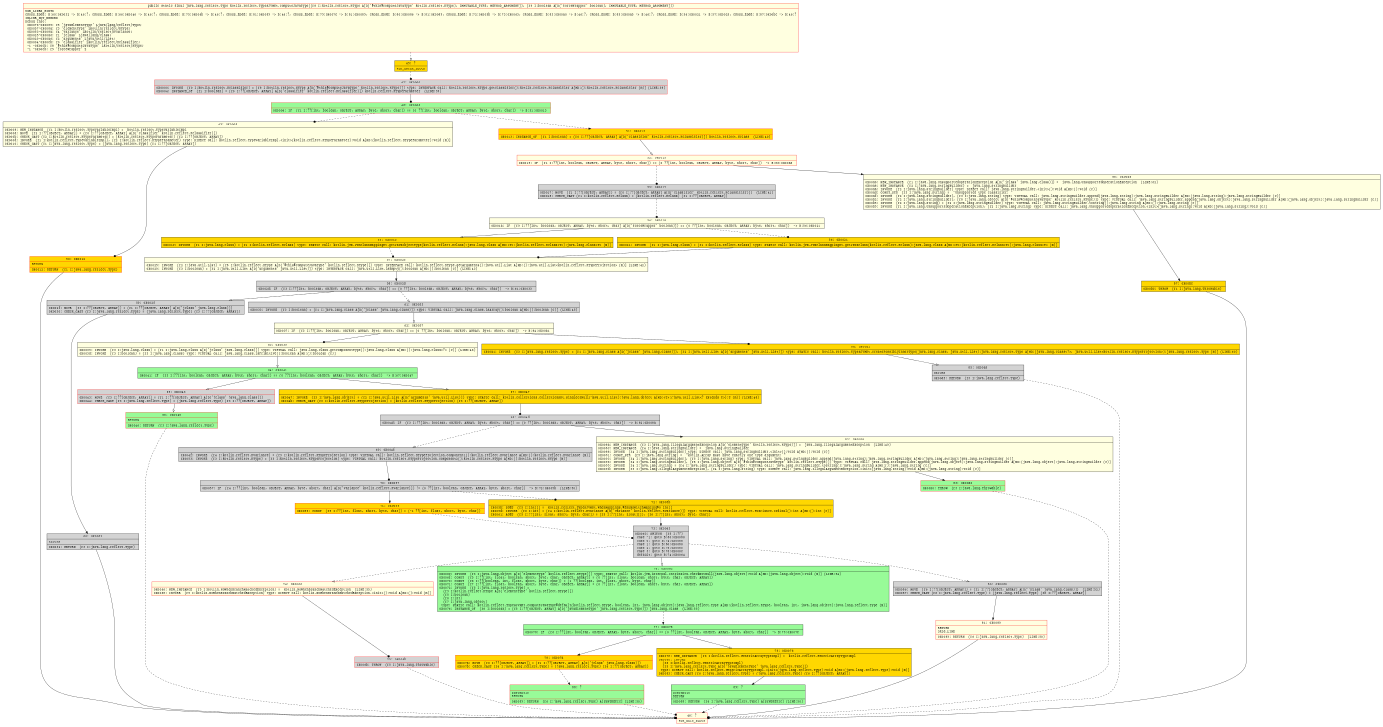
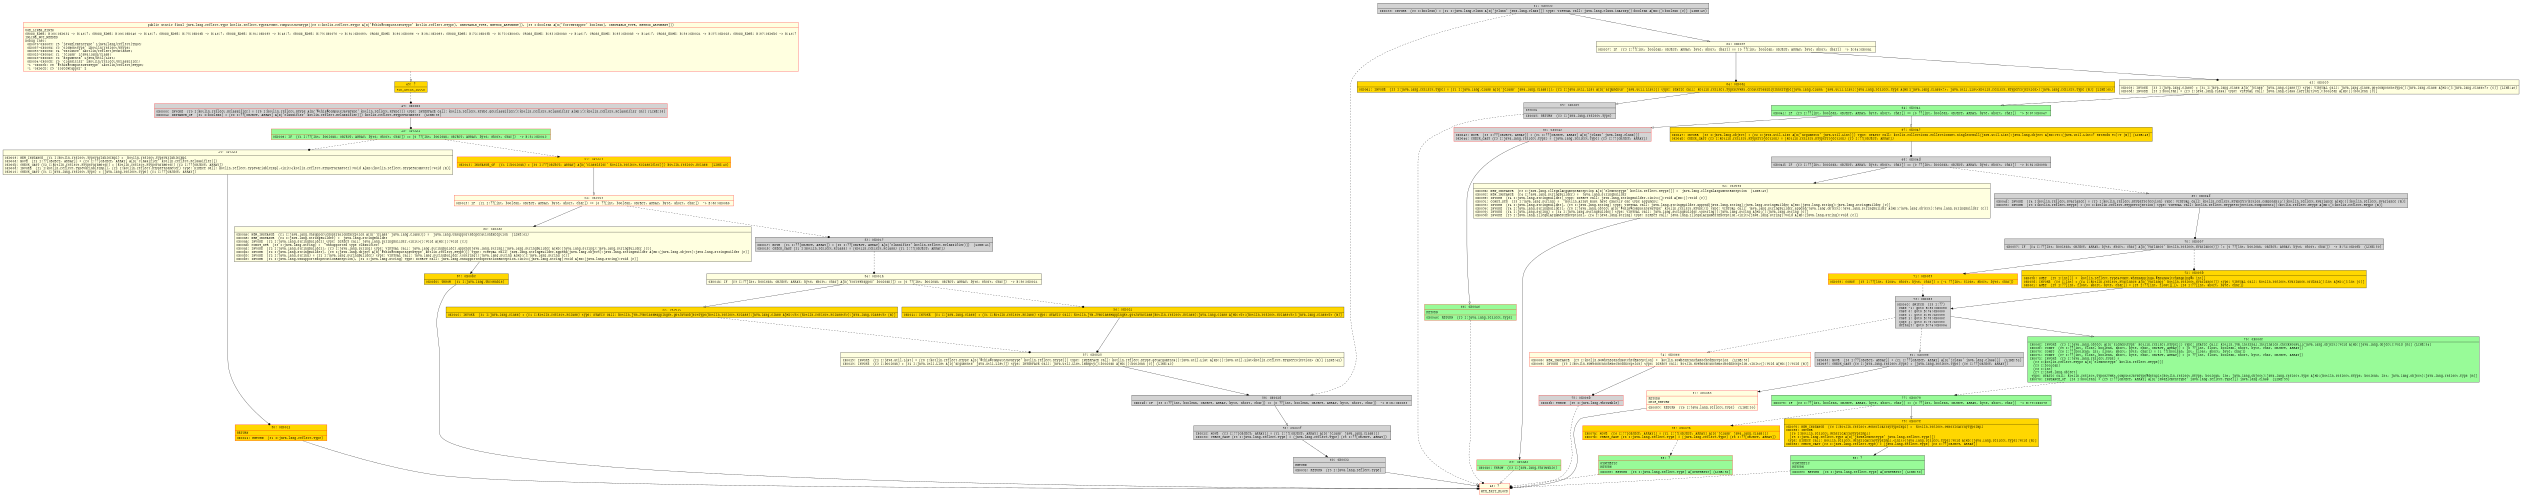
edge "58: 0x002d" -> "61: 0x0033": reversed
node "81: 0x0089": text "ORIG_LINE" -> "ORIG_RETURN"
edge "77: 0x0078" -> "78: 0x007a": style solid -> dashed
node "79: 0x007e": text "0x0080: INVOKE" -> "0x0089: INVOKE"
